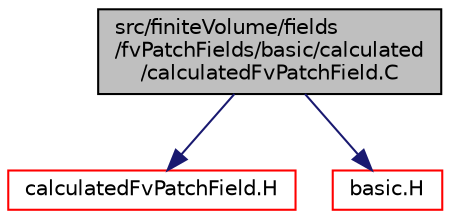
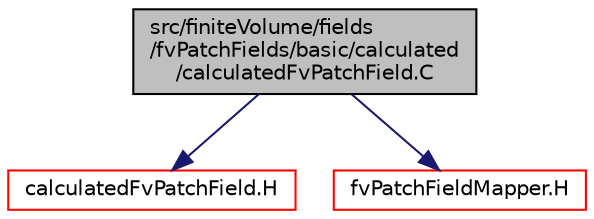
node "basic.H": label "basic.H" -> "fvPatchFieldMapper.H"
